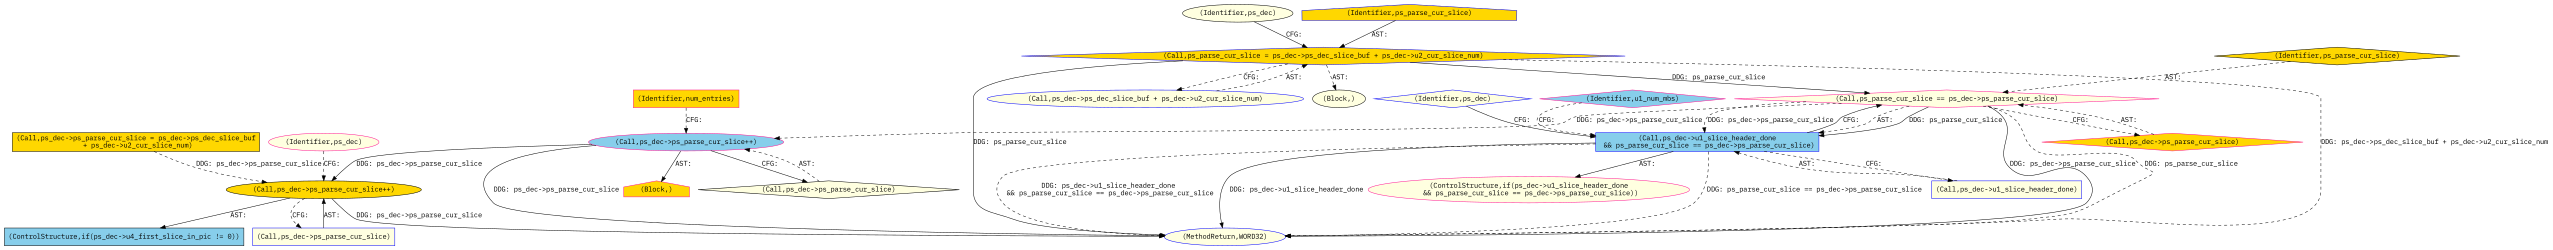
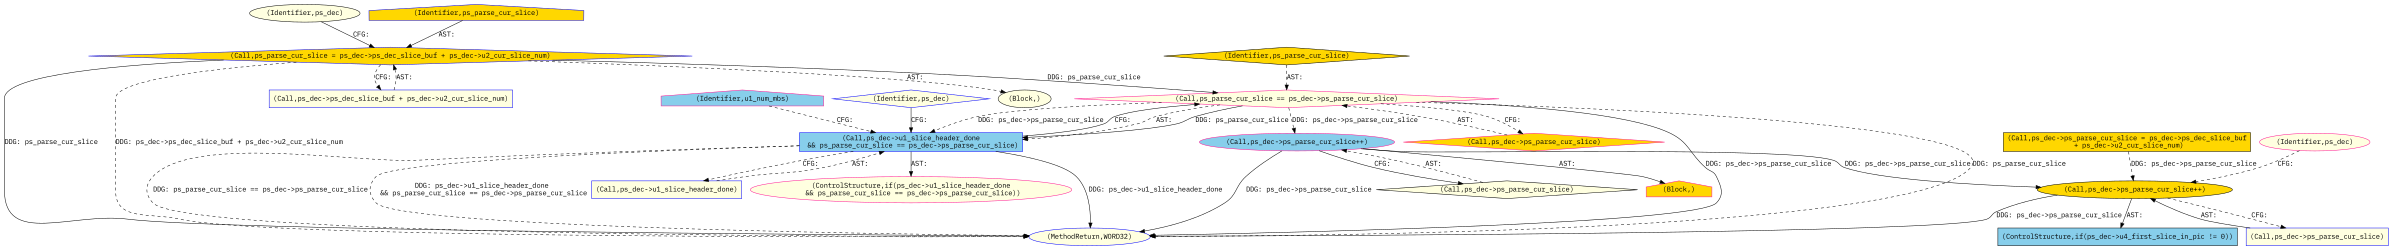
node "(Identifier,num_entries)": removed
node "(Call,ps_dec->ps_dec_slice_buf + ps_dec->u2_cur_slice_num)": shape ellipse -> box
node "(Identifier,u1_num_mbs)": shape diamond -> house
